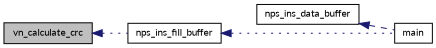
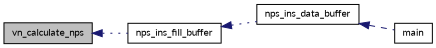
node "vn_calculate_crc": label "vn_calculate_crc" -> "vn_calculate_nps"
edge "main" -> "nps_ins_fill_buffer": now "nps_ins_data_buffer" -> "nps_ins_fill_buffer"
